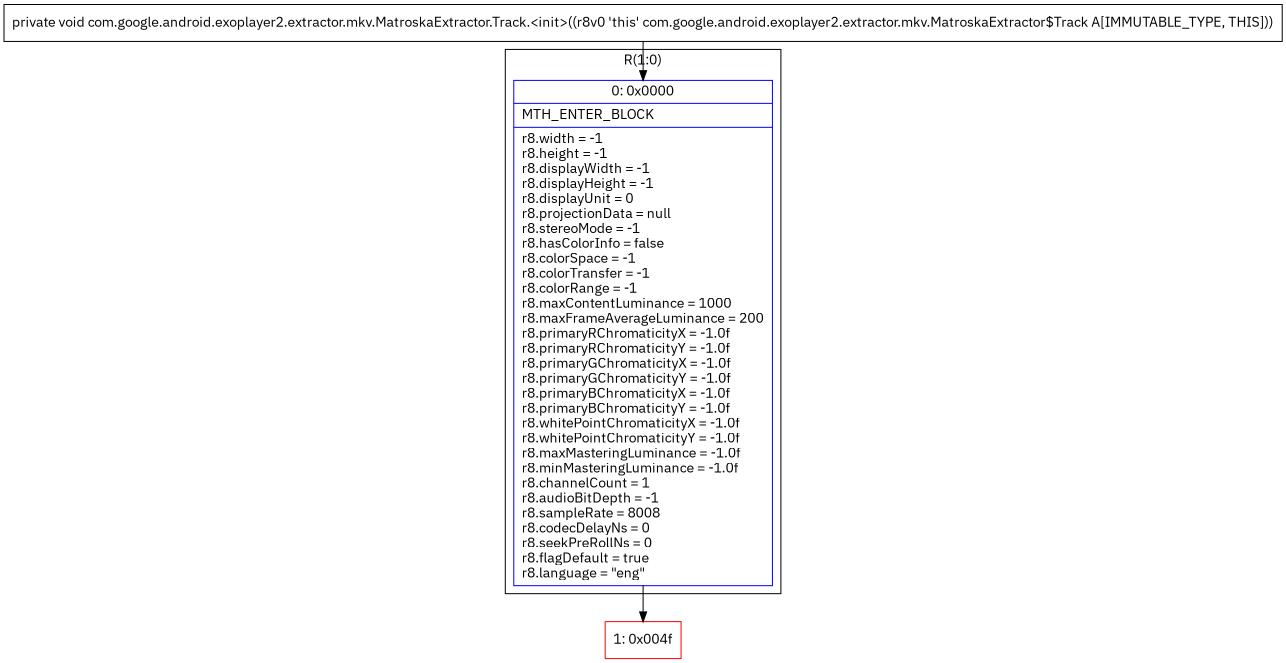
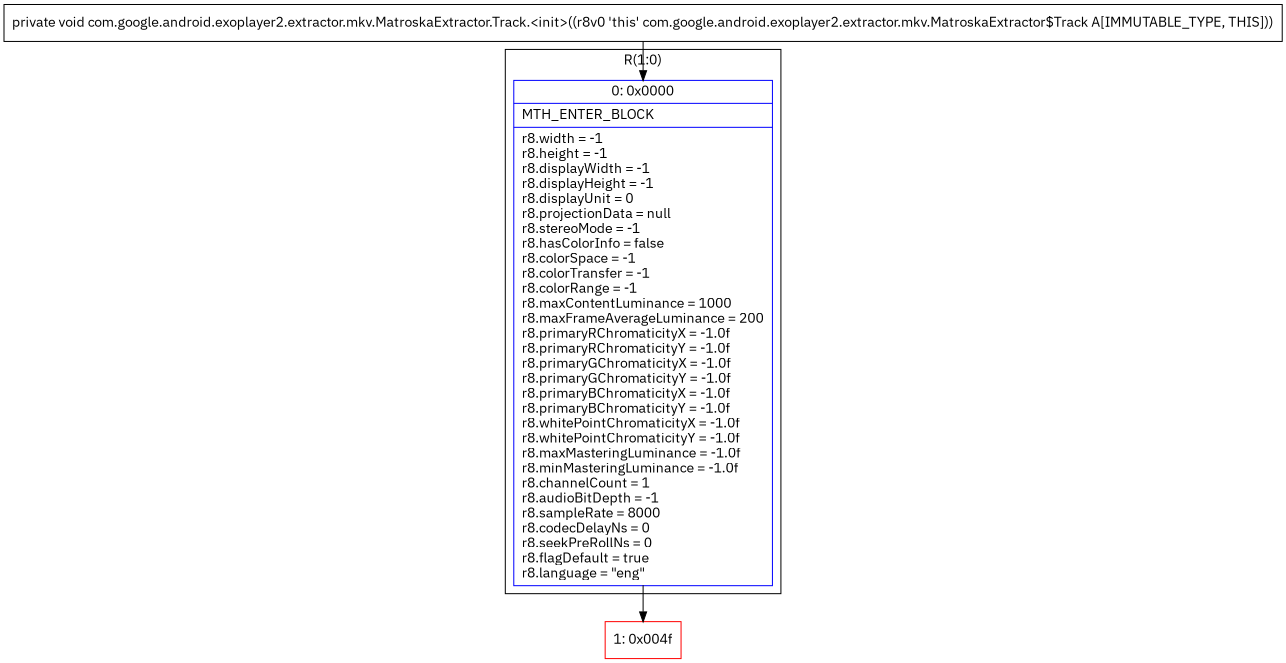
node "0: 0x0000": text "r8.sampleRate = 8008" -> "r8.sampleRate = 8000"
